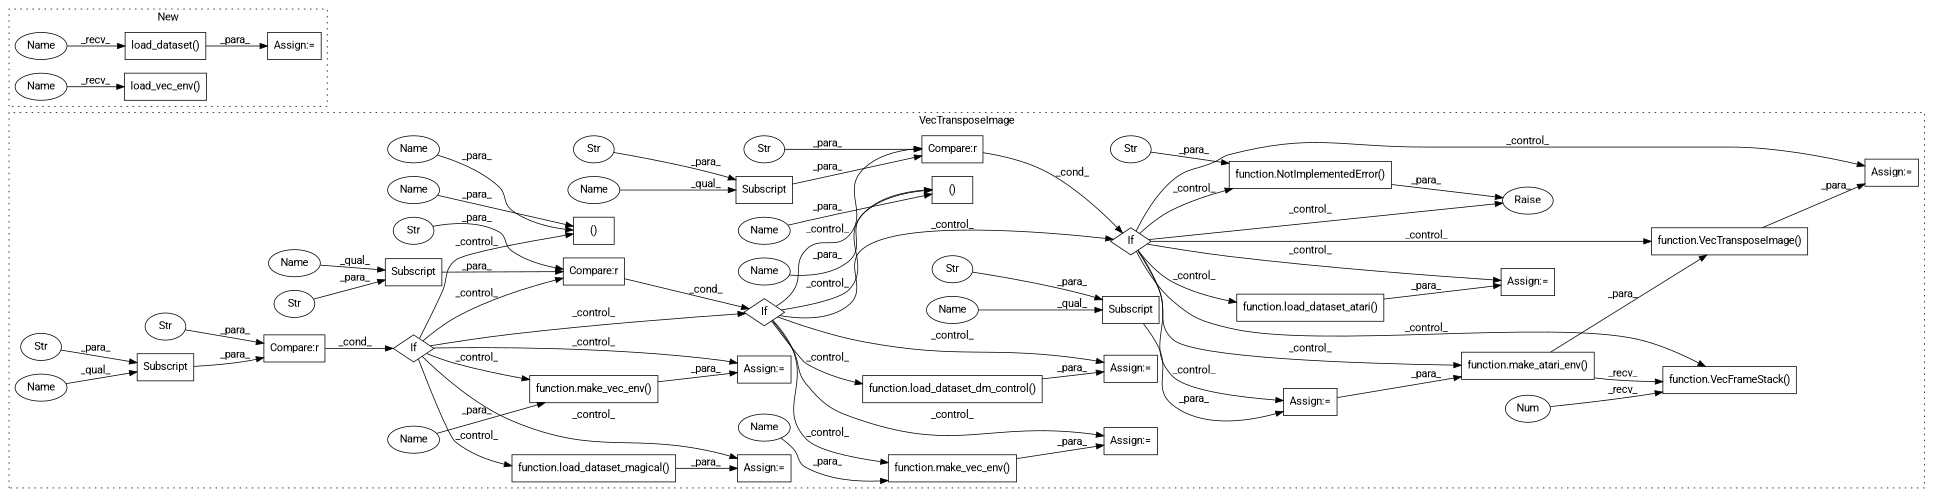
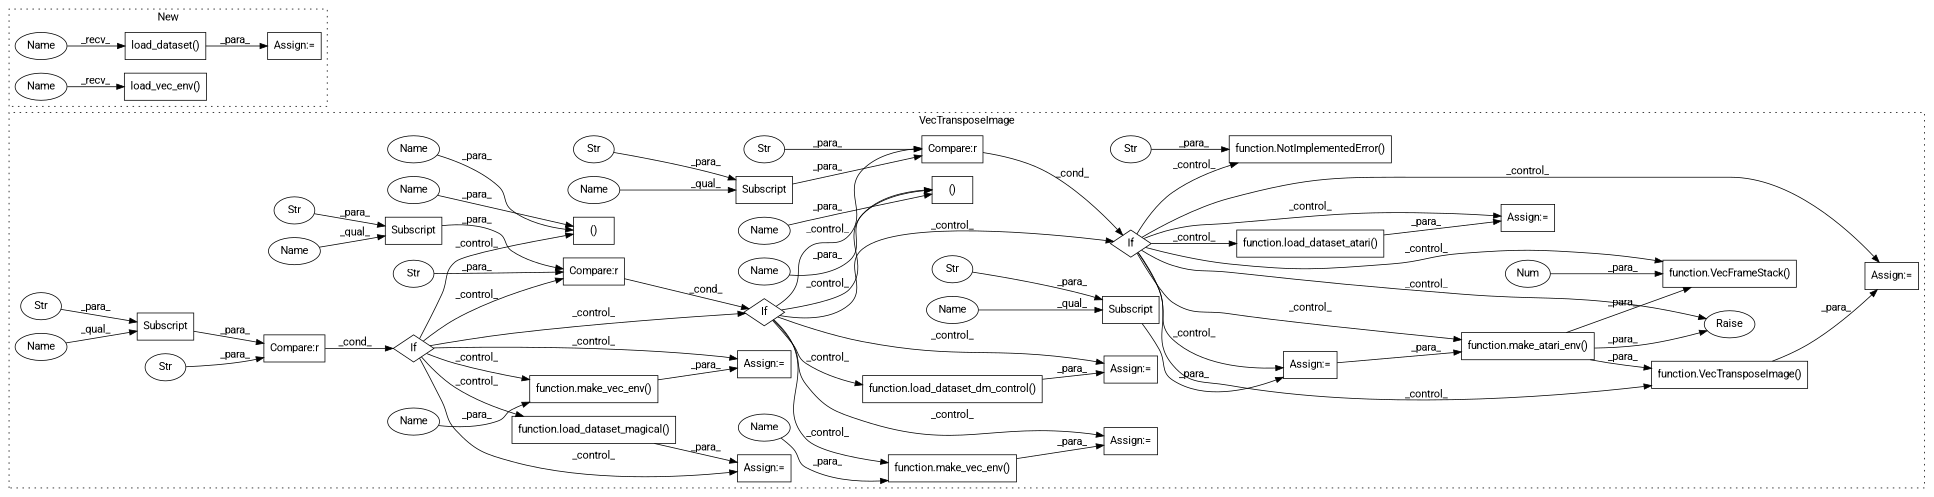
edge "function.NotImplementedError()" -> "Raise": now "function.make_atari_env()" -> "Raise"
edge "function.make_atari_env()" -> "function.VecFrameStack()": label "_recv_" -> "_para_"
edge "Num" -> "function.VecFrameStack()": label "_recv_" -> "_para_"
